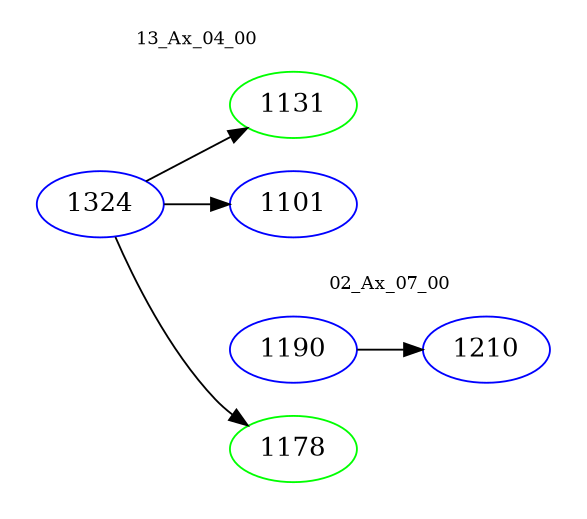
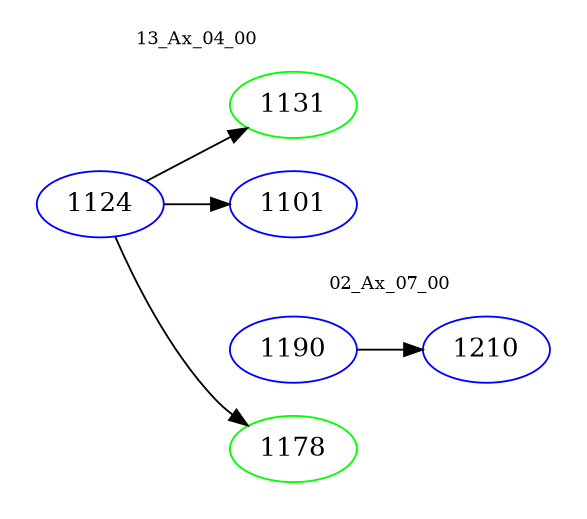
node "1324": label "1324" -> "1124"
